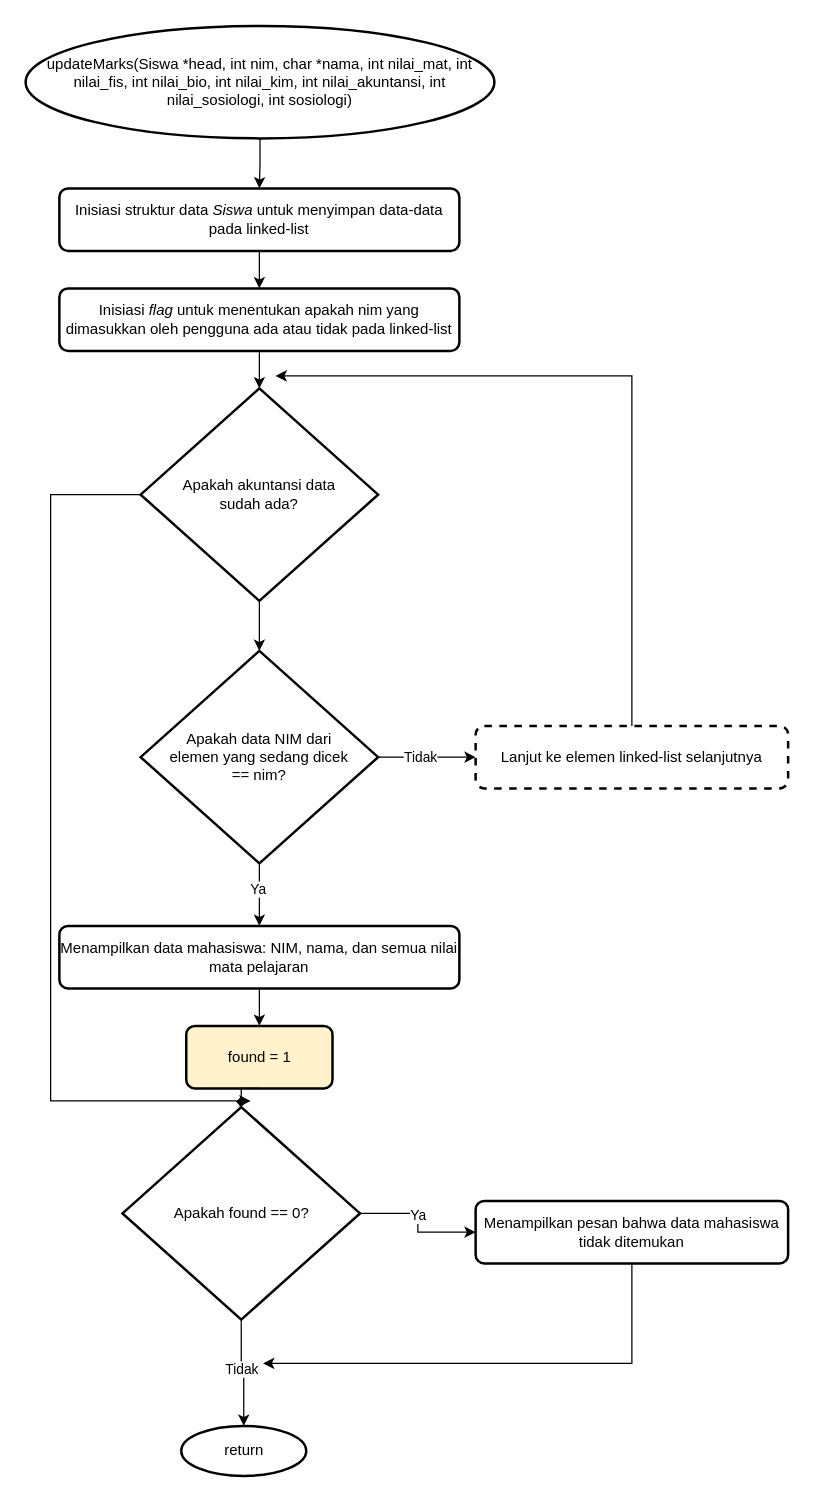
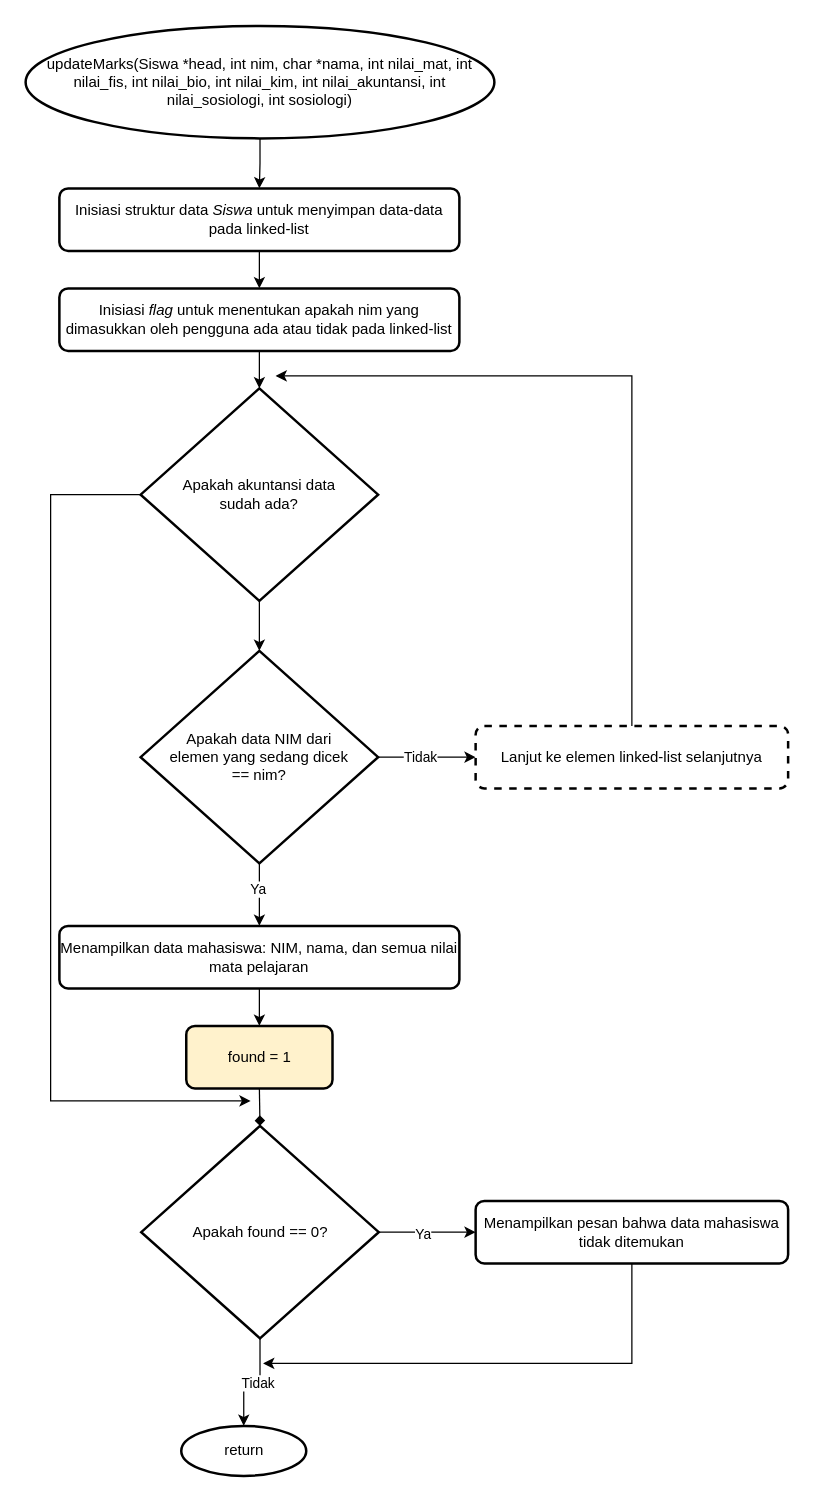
node "Apakah found == 0?": moved (241, 1213) -> (260, 1232)
